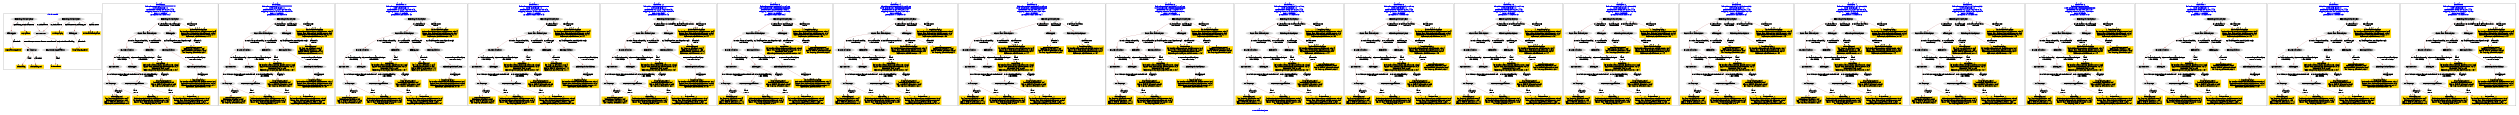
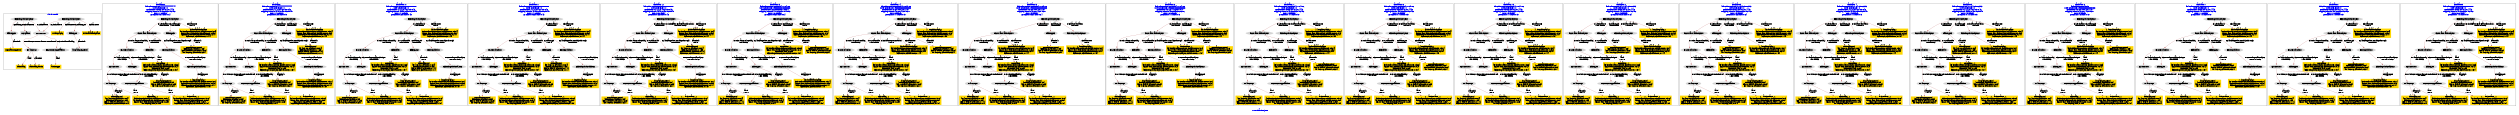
node "occupation": fillcolor gold -> lightgray
node "biography_type_uri": fillcolor gold -> lightgray
node "nationality_uri": label "nationality_uri" -> "nationality_artist"
node "artist_name": label "artist_name" -> "artist_type"
